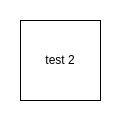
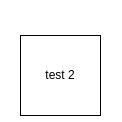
node "test 2": moved (61, 61) -> (61, 76)
